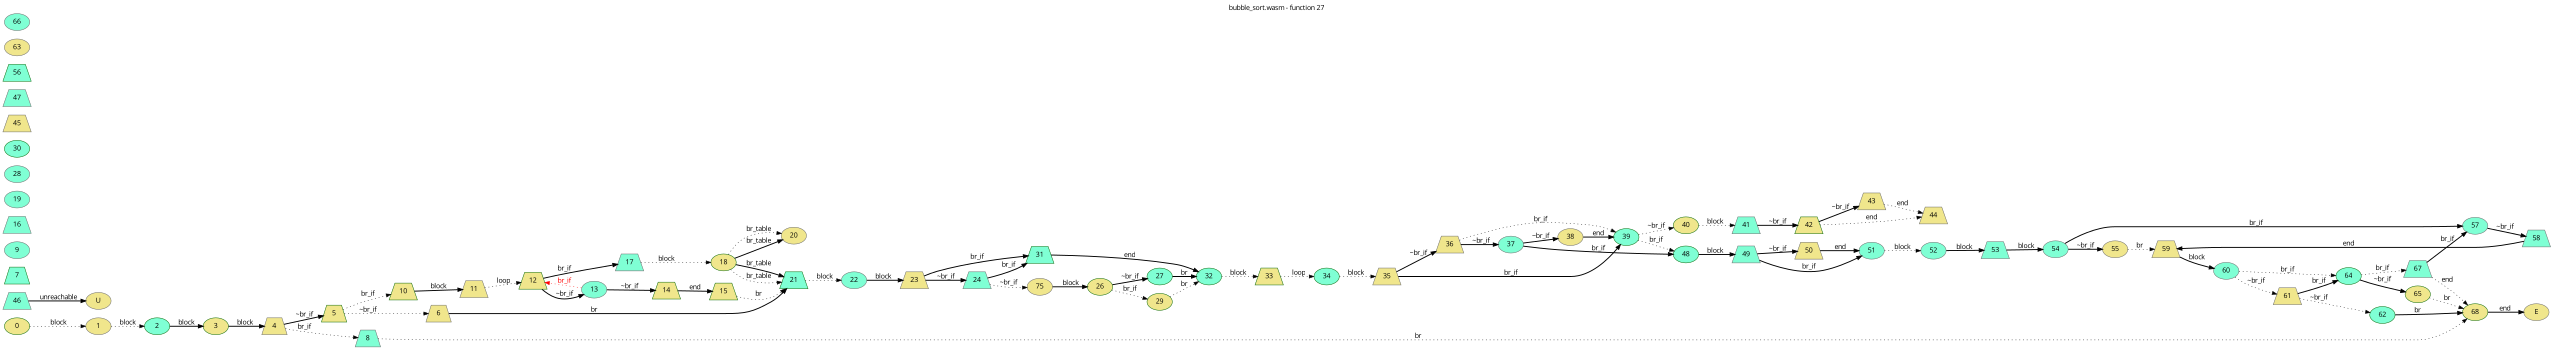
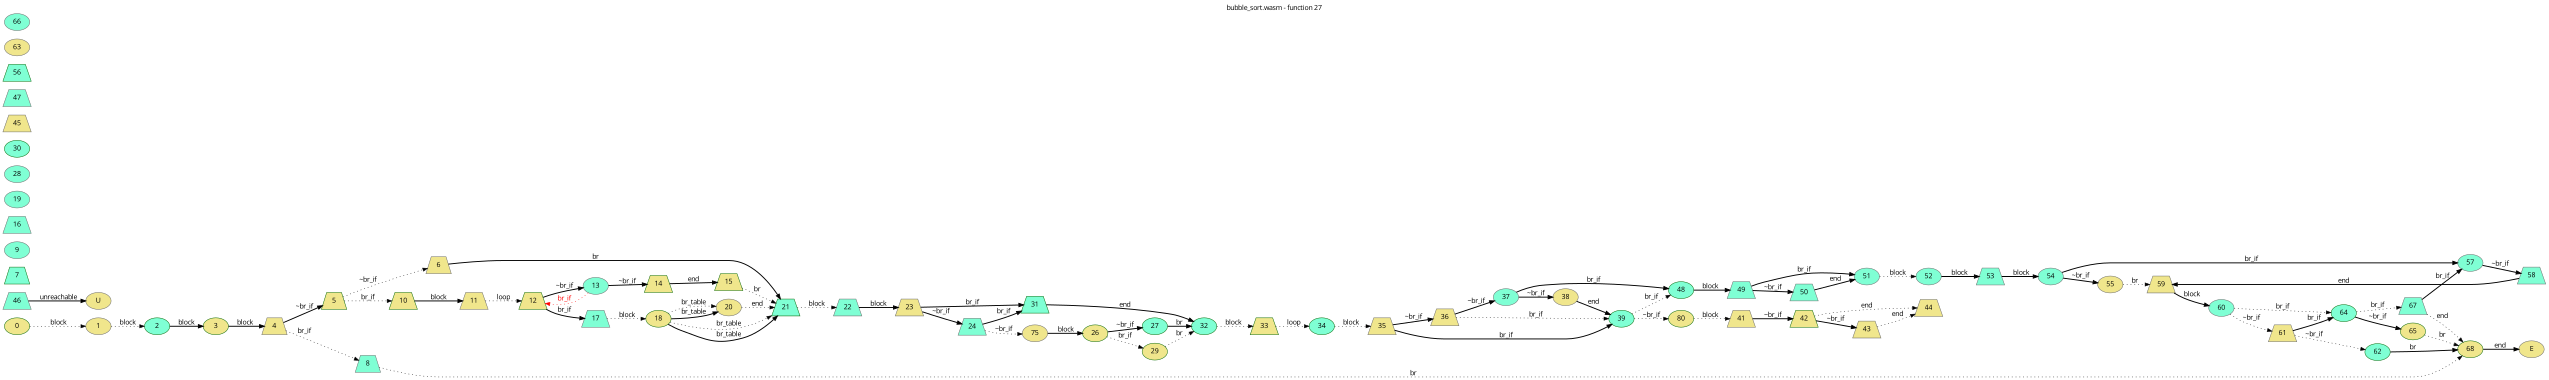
node "40": label "40" -> "80"
node "41": fillcolor aquamarine -> khaki
node "50": fillcolor khaki -> aquamarine
node "22": shape ellipse -> trapezium
edge "20" -> "21": added, label "end"
